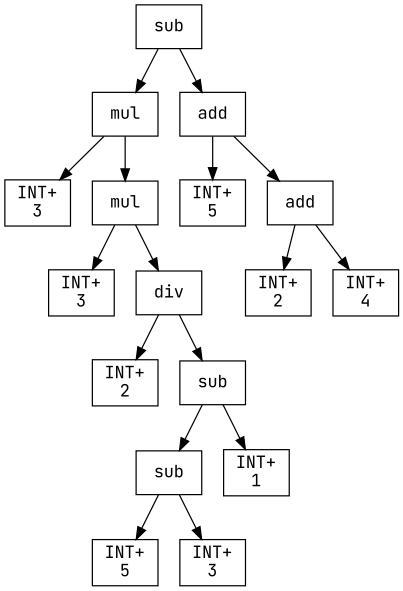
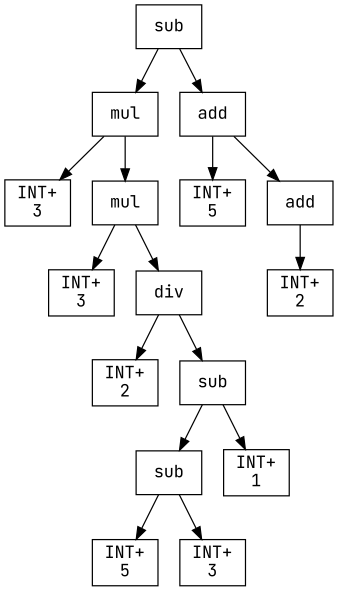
node "INT+ 4": removed
